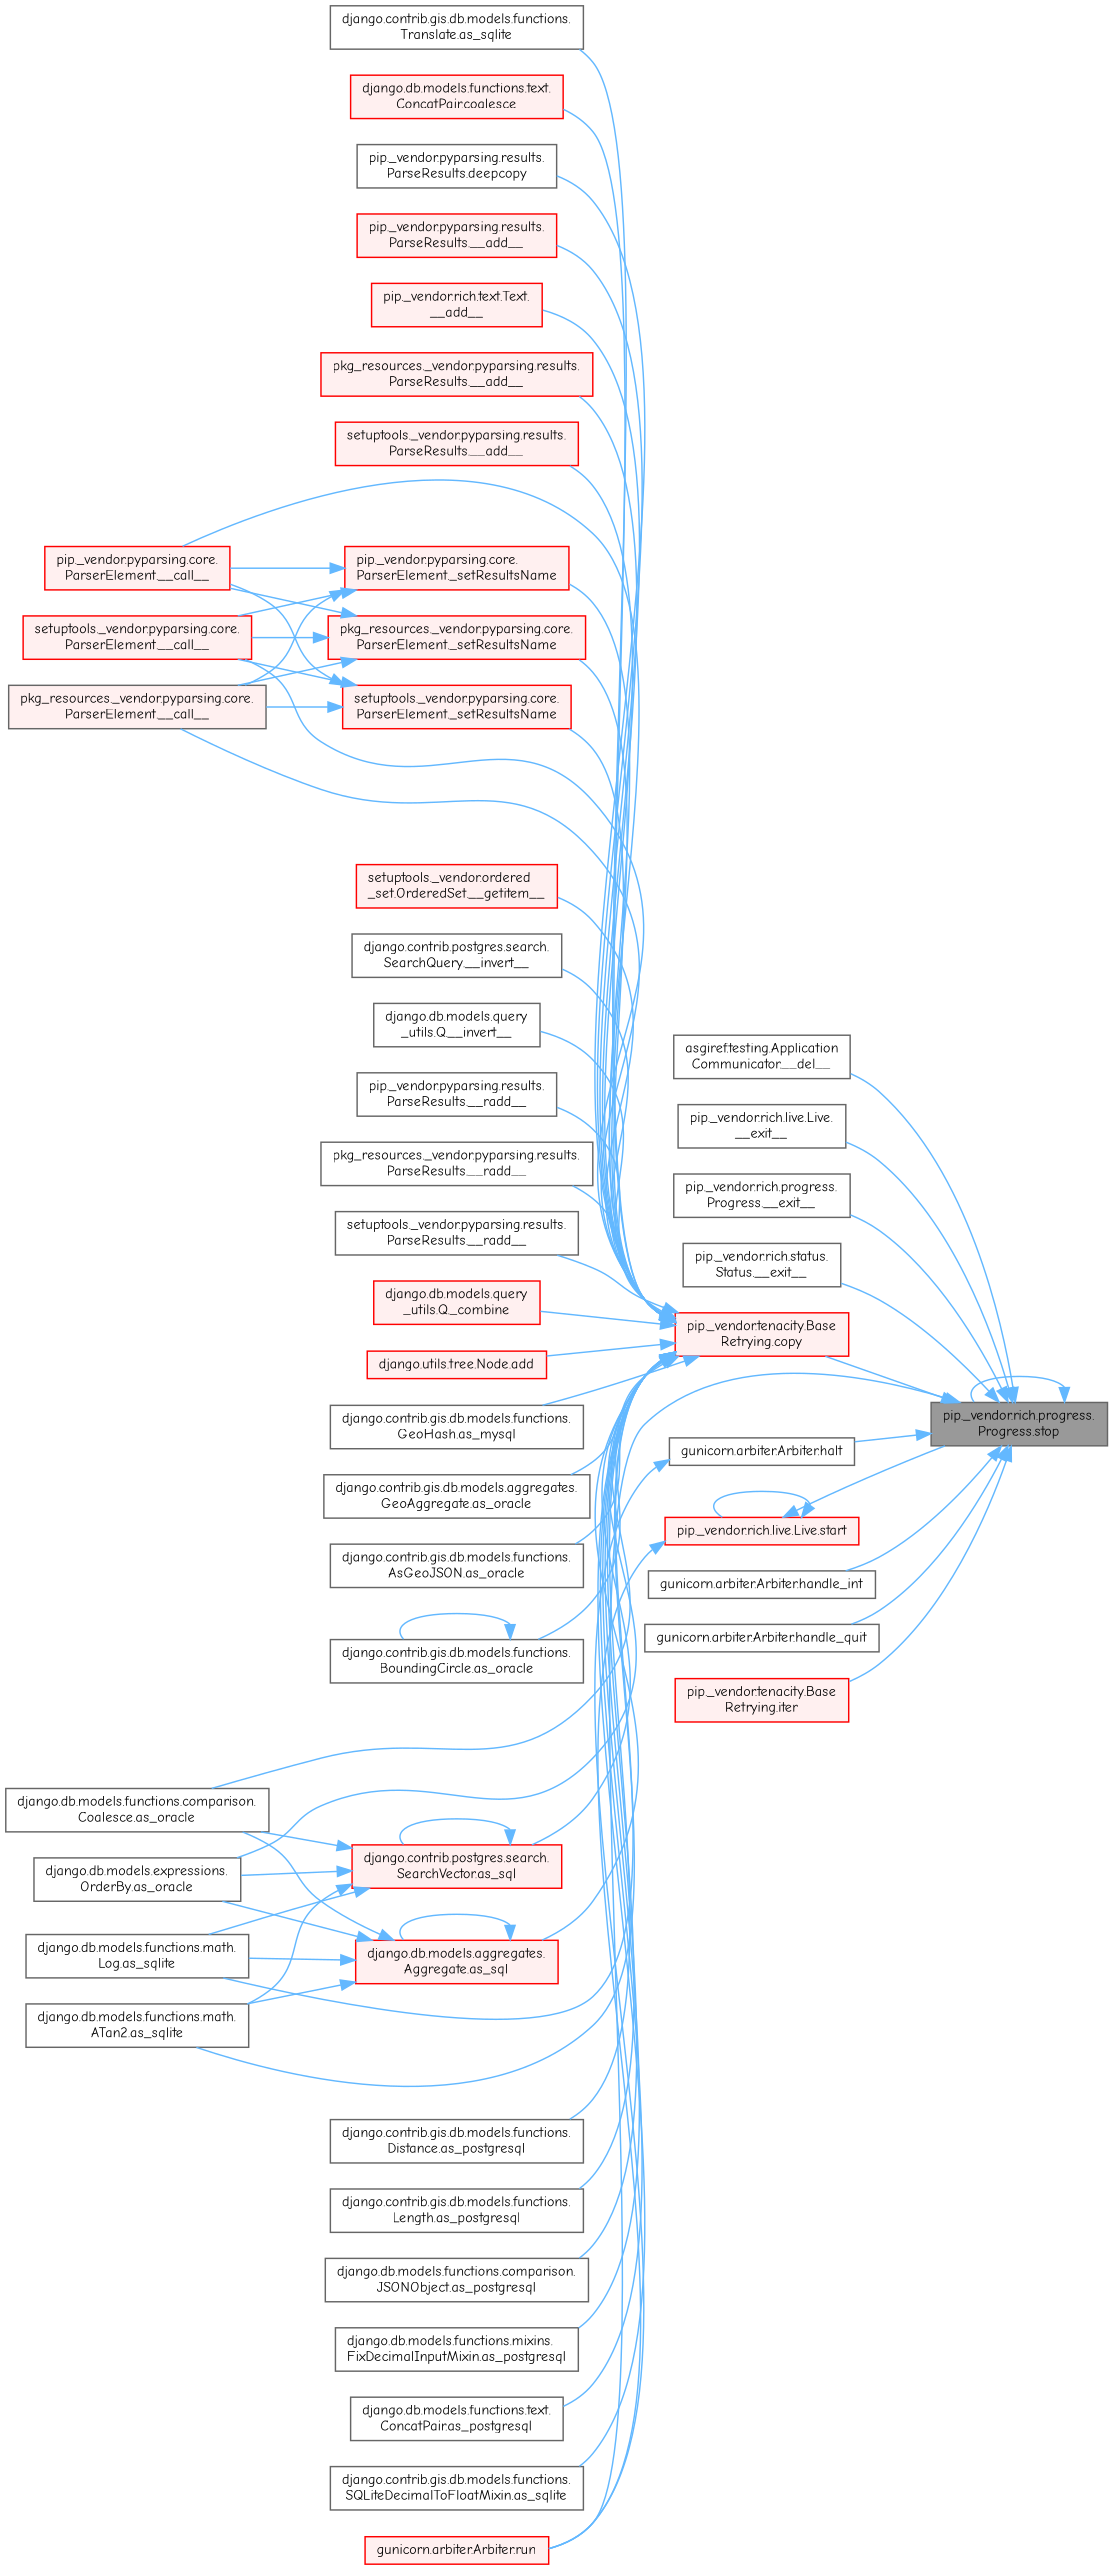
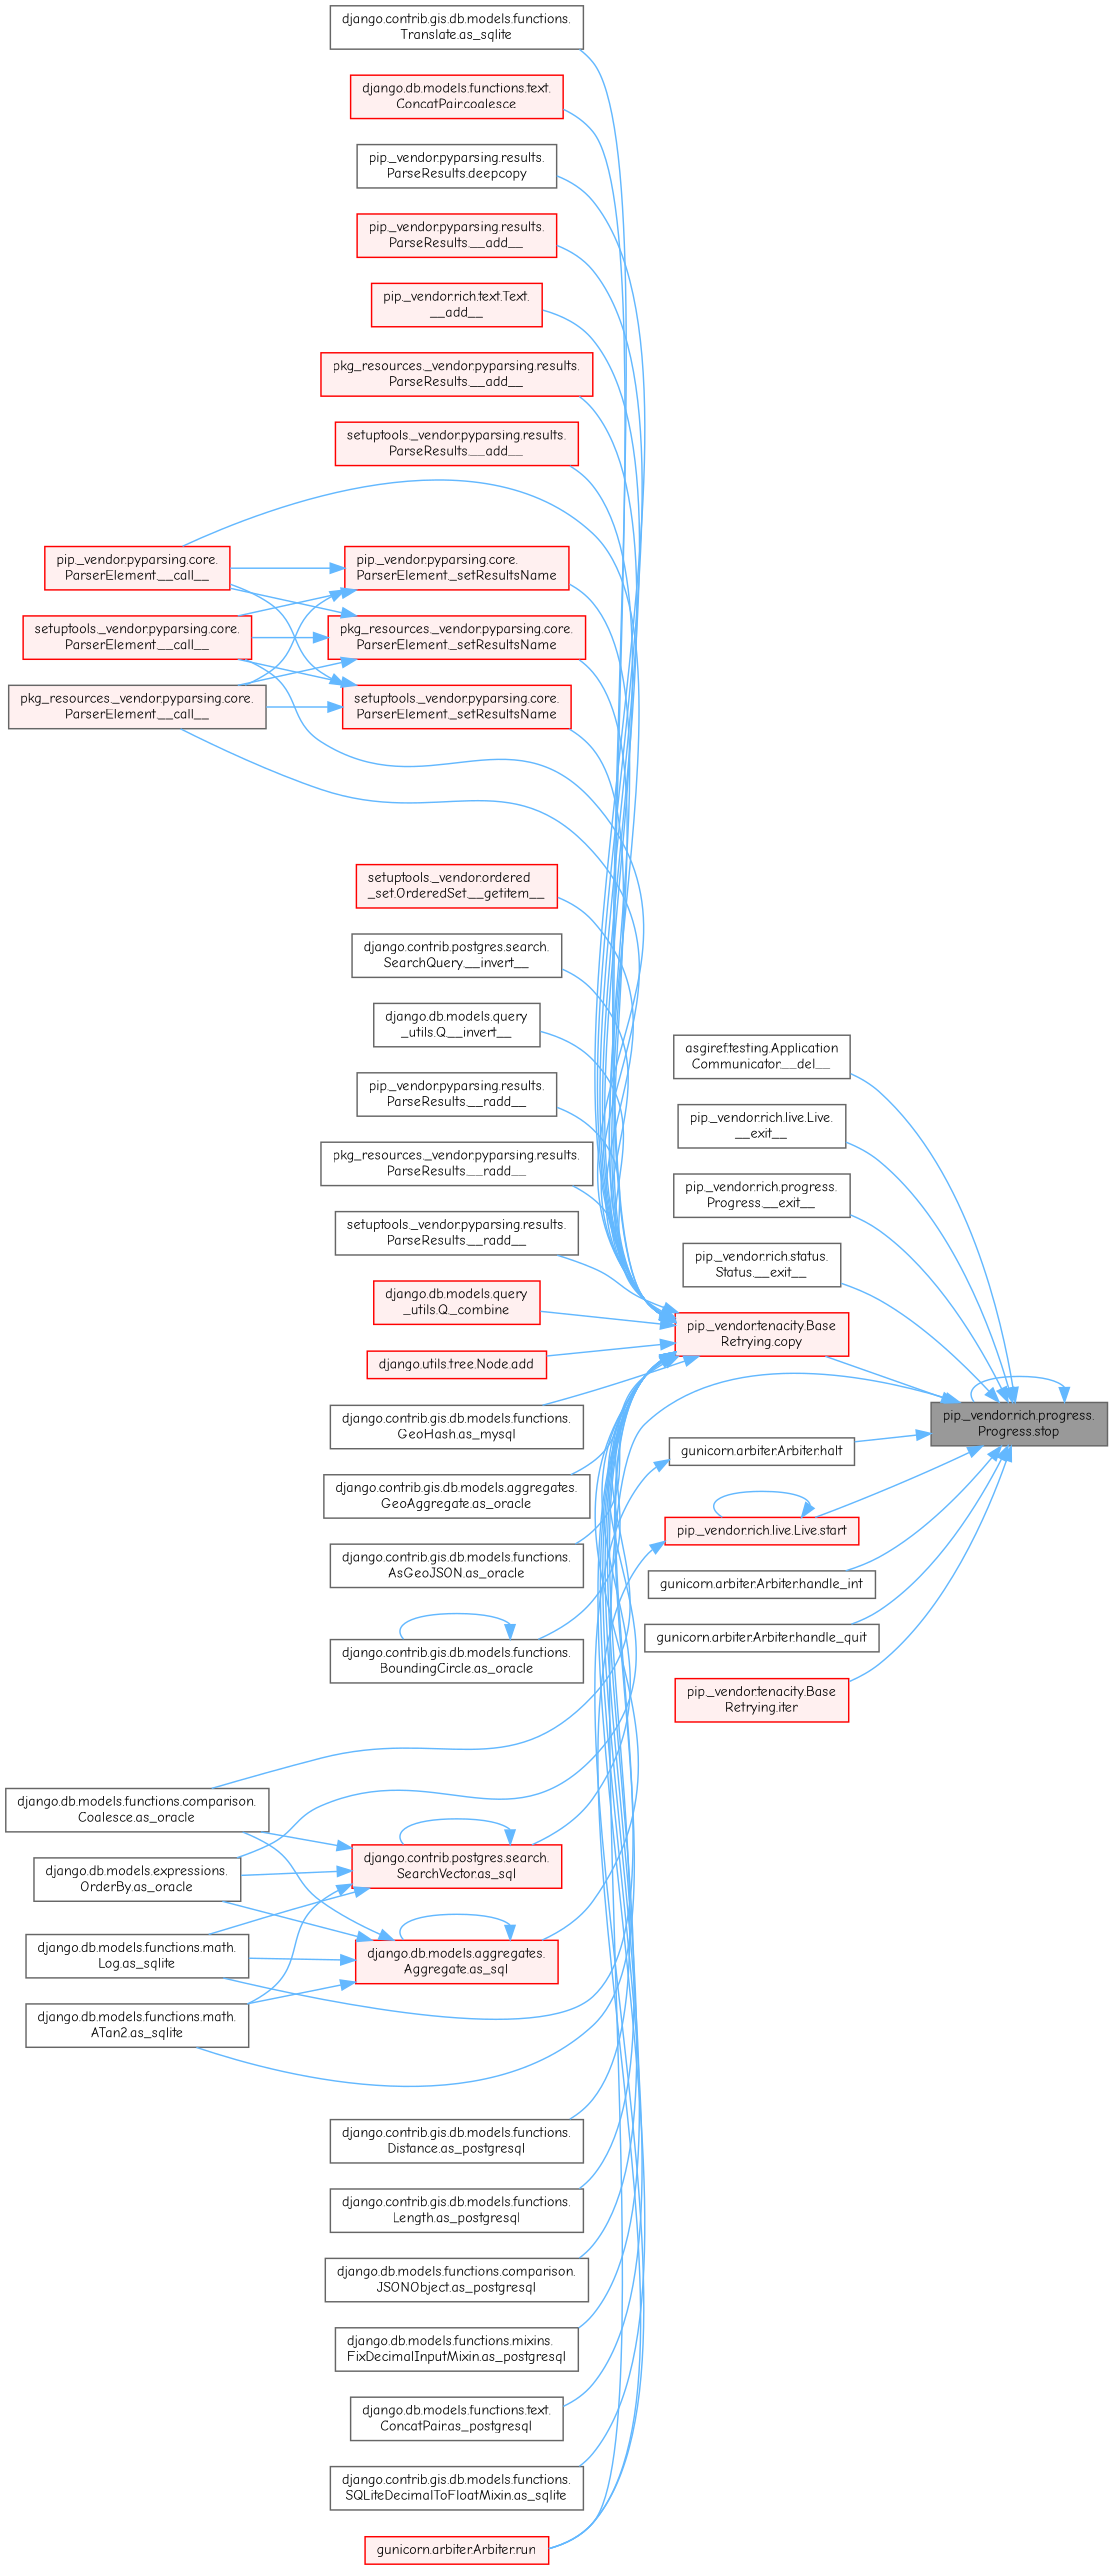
edge "pip._vendor.rich.progress. Progress.stop" -> "pip._vendor.rich.live.Live.start": reversed
